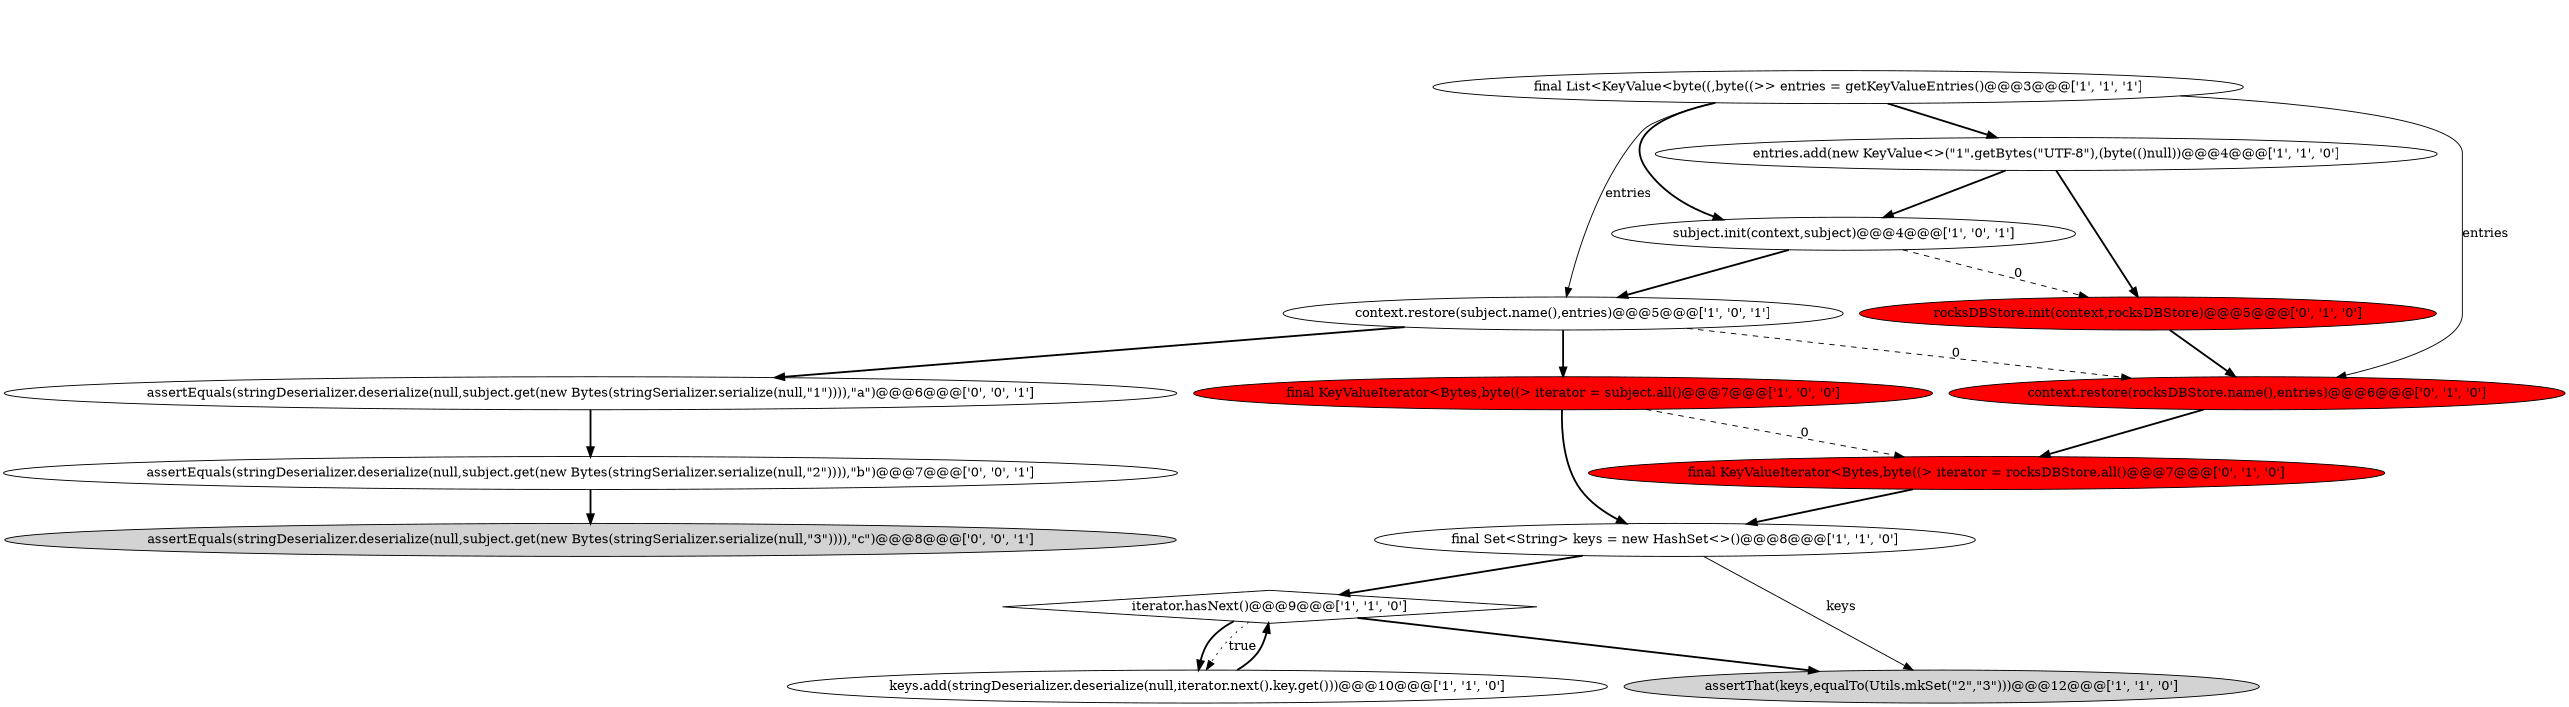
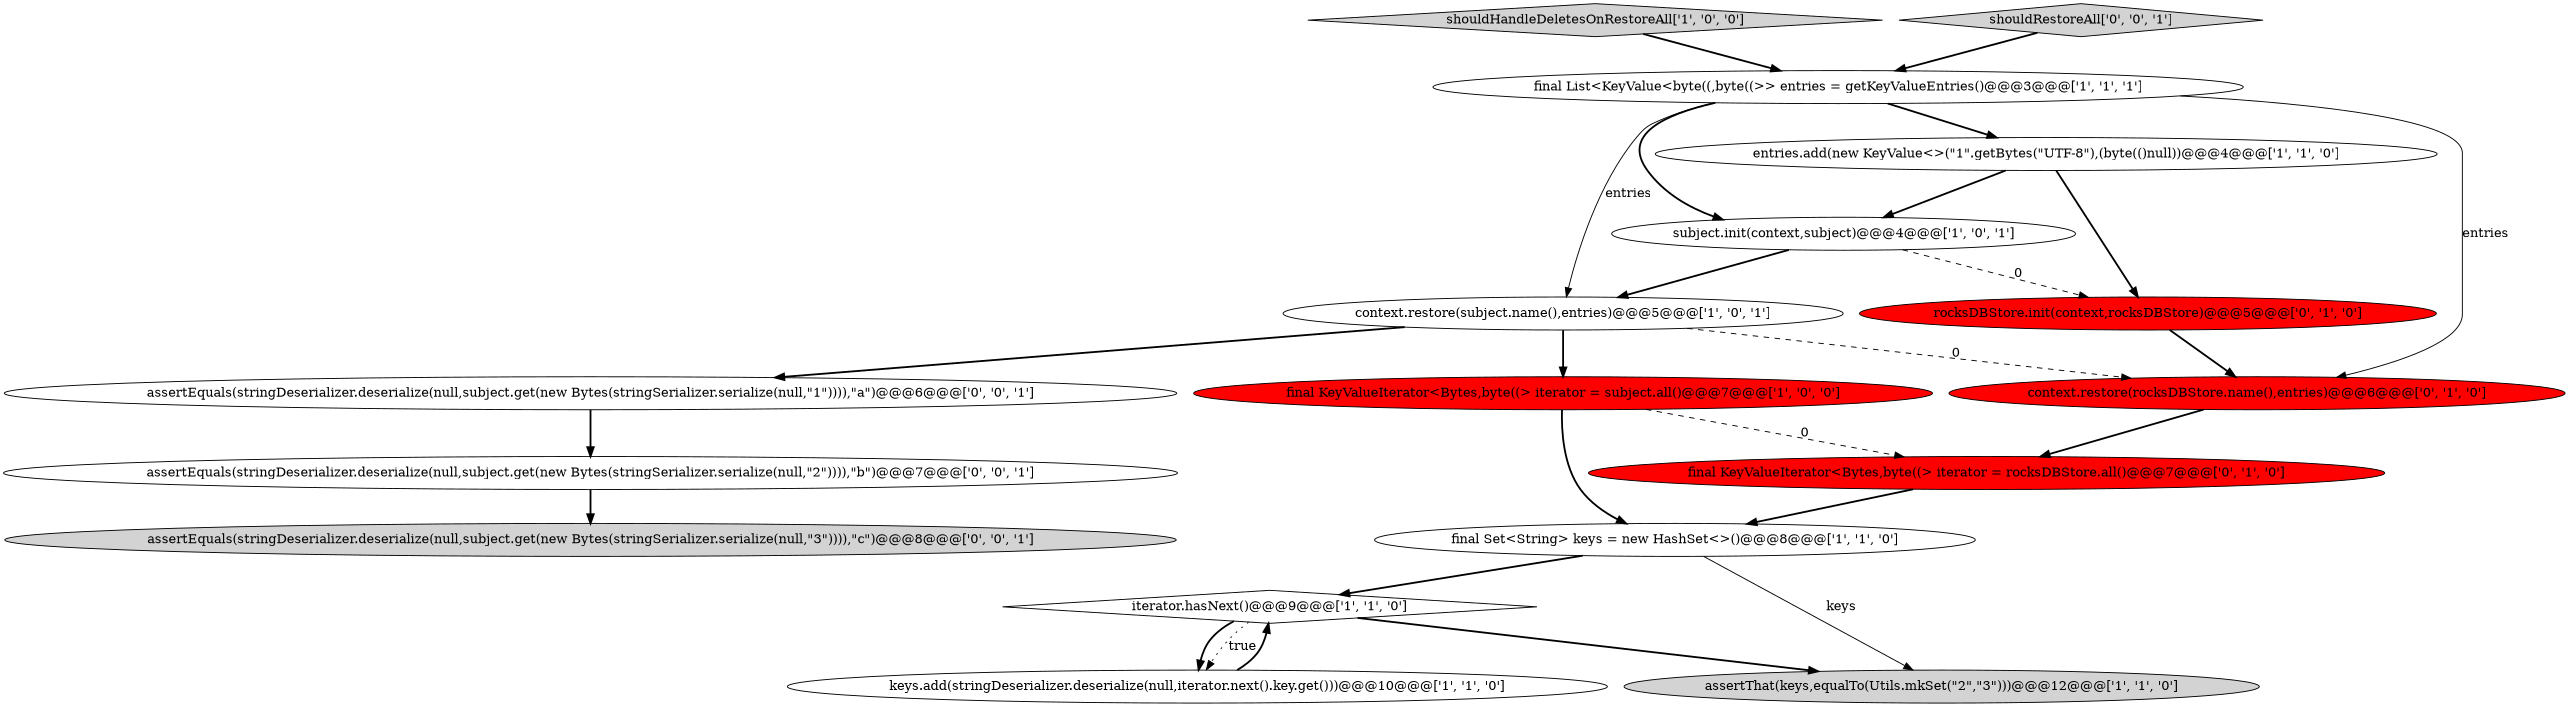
node "shouldHandleDeletesOnRestoreAll['1', '0', '0']": added
node "shouldRestoreAll['0', '0', '1']": added
